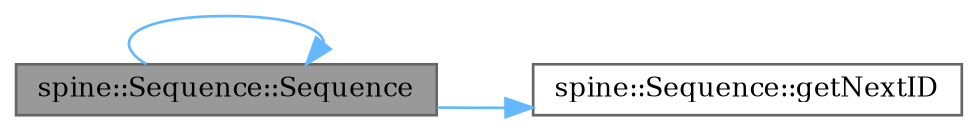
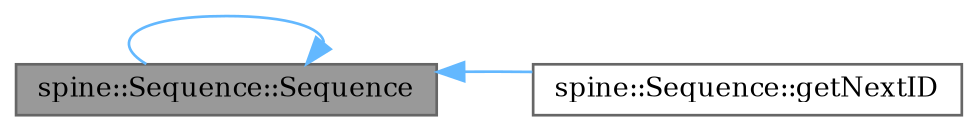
edge "spine::Sequence::Sequence" -> "spine::Sequence::getNextID": reversed
